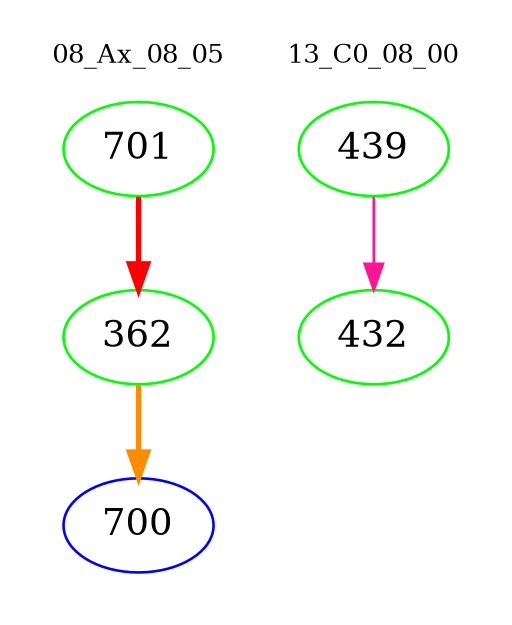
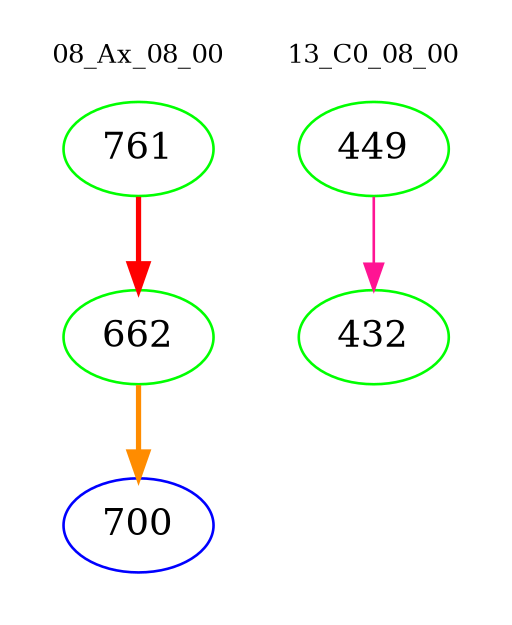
cluster "08_Ax_08_05": label "08_Ax_08_05" -> "08_Ax_08_00"
node "701": label "701" -> "761"
node "439": label "439" -> "449"
node "362": label "362" -> "662"
